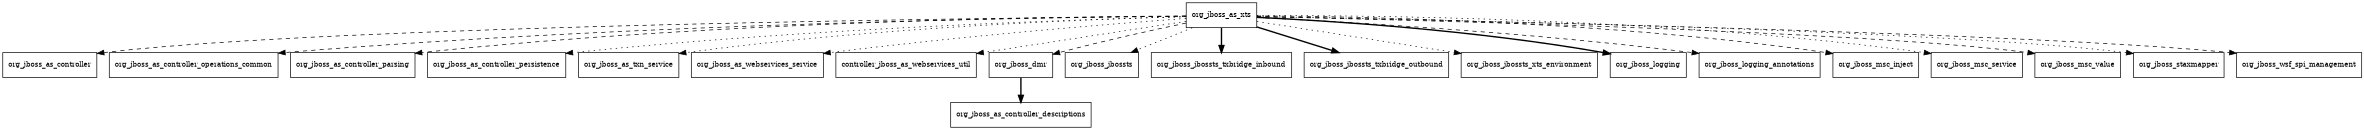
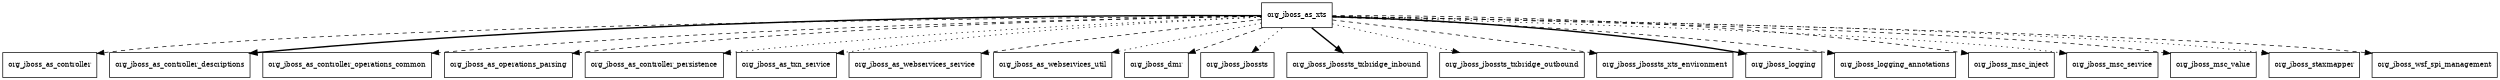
edge "org_jboss_as_xts" -> "org_jboss_as_webservices_service": style dotted -> dashed
edge "org_jboss_as_xts" -> "org_jboss_jbossts_xts_environment": style dotted -> dashed
edge "org_jboss_as_xts" -> "org_jboss_jbossts_txbridge_outbound": style bold -> dotted
node "org_jboss_as_controller_parsing": label "org_jboss_as_controller_parsing" -> "org_jboss_as_operations_parsing"
node "controller_jboss_as_webservices_util": label "controller_jboss_as_webservices_util" -> "org_jboss_as_webservices_util"
edge "org_jboss_dmr" -> "org_jboss_as_controller_descriptions": now "org_jboss_as_xts" -> "org_jboss_as_controller_descriptions"
